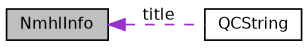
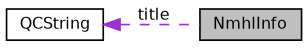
edge "QCString" -> "NmhlInfo": reversed
